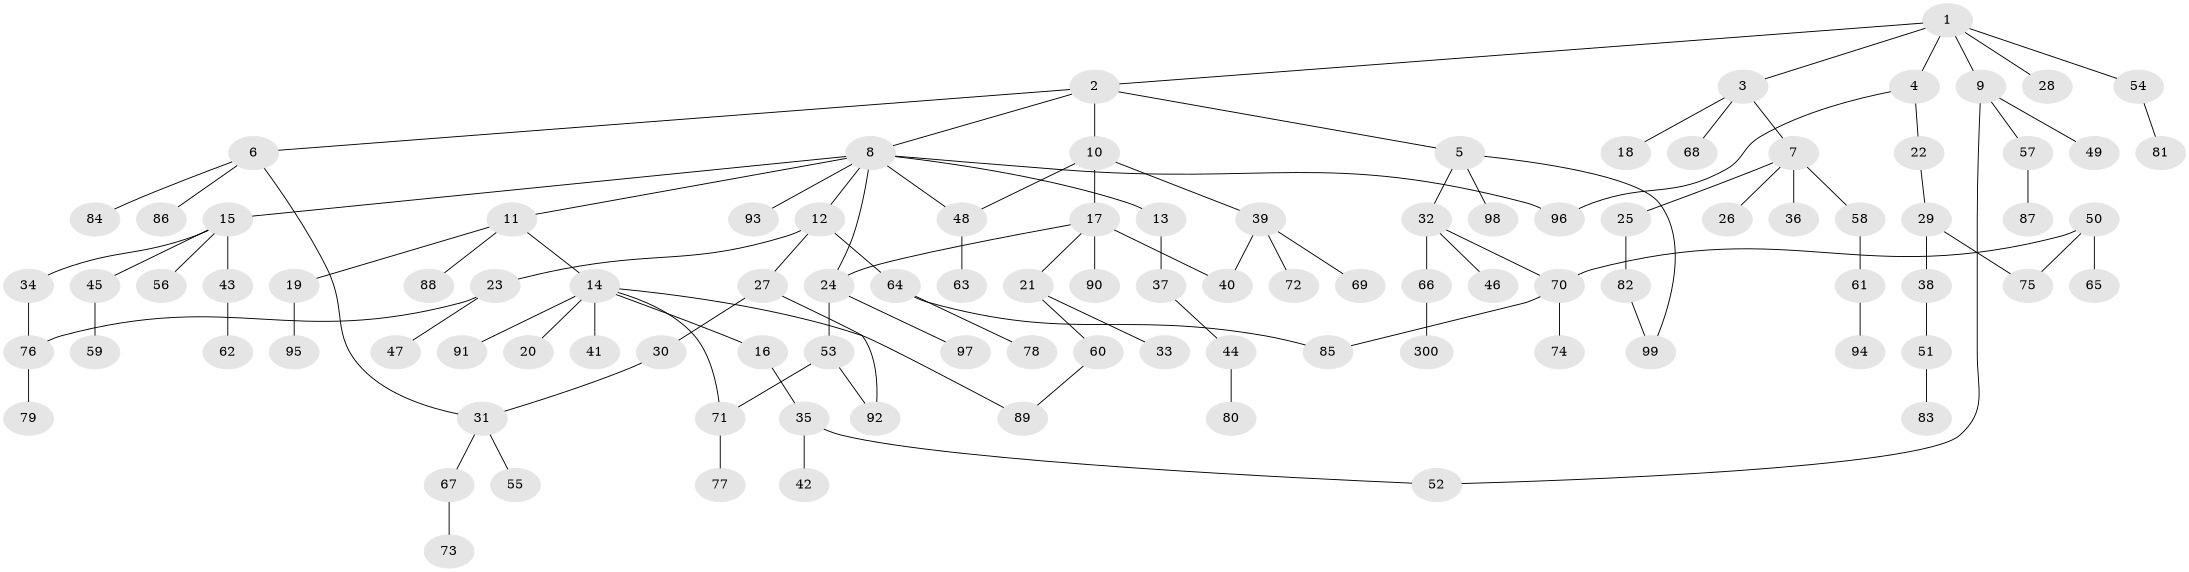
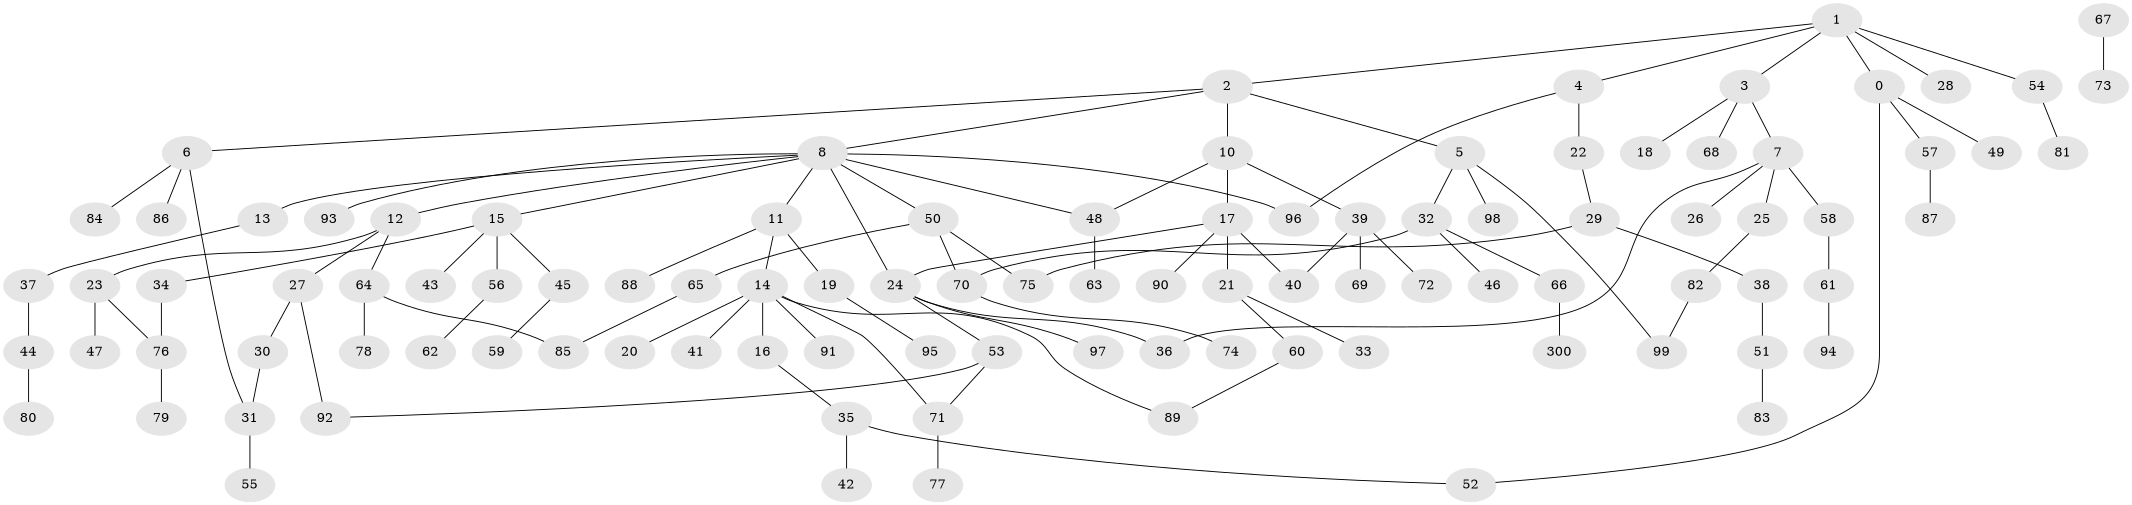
node "9": label "9" -> "0"
edge "8" -- "50": added
edge "24" -- "36": added
edge "70" -- "85": now "65" -- "85"
edge "43" -- "62": now "56" -- "62"
edge "31" -- "67": removed
